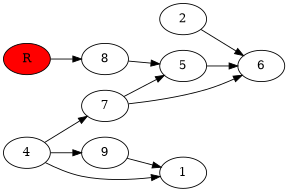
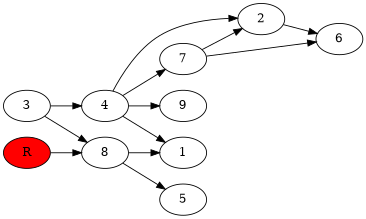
edge "4" -> "2": added
edge "5" -> "6": removed
edge "7" -> "5": now "7" -> "2"
node "3": added
edge "9" -> "1": now "8" -> "1"
